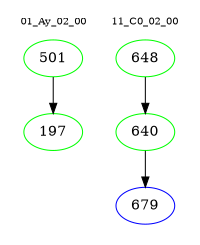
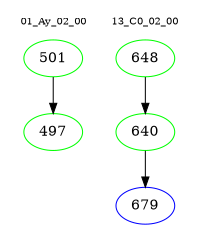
cluster "11_C0_02_00": label "11_C0_02_00" -> "13_C0_02_00"
node "197": label "197" -> "497"
